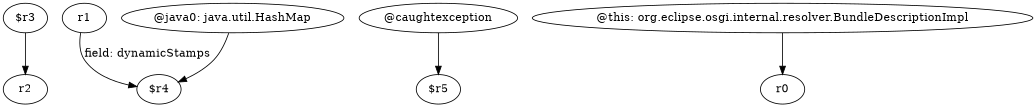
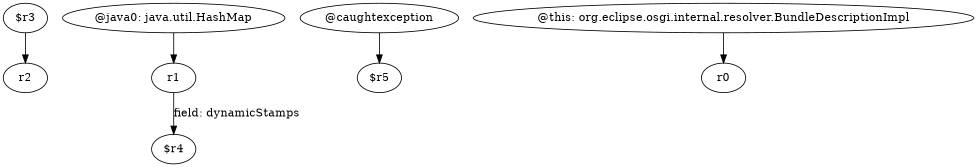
edge "@java0: java.util.HashMap" -> "$r4": now "@java0: java.util.HashMap" -> "r1"
